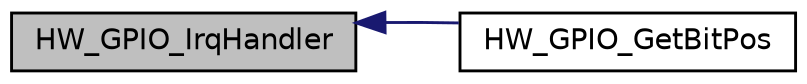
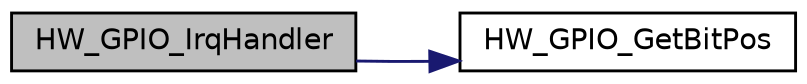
edge "HW_GPIO_GetBitPos" -> "HW_GPIO_IrqHandler": reversed
